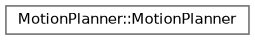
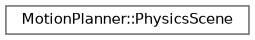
node "MotionPlanner::MotionPlanner": label "MotionPlanner::MotionPlanner" -> "MotionPlanner::PhysicsScene"
